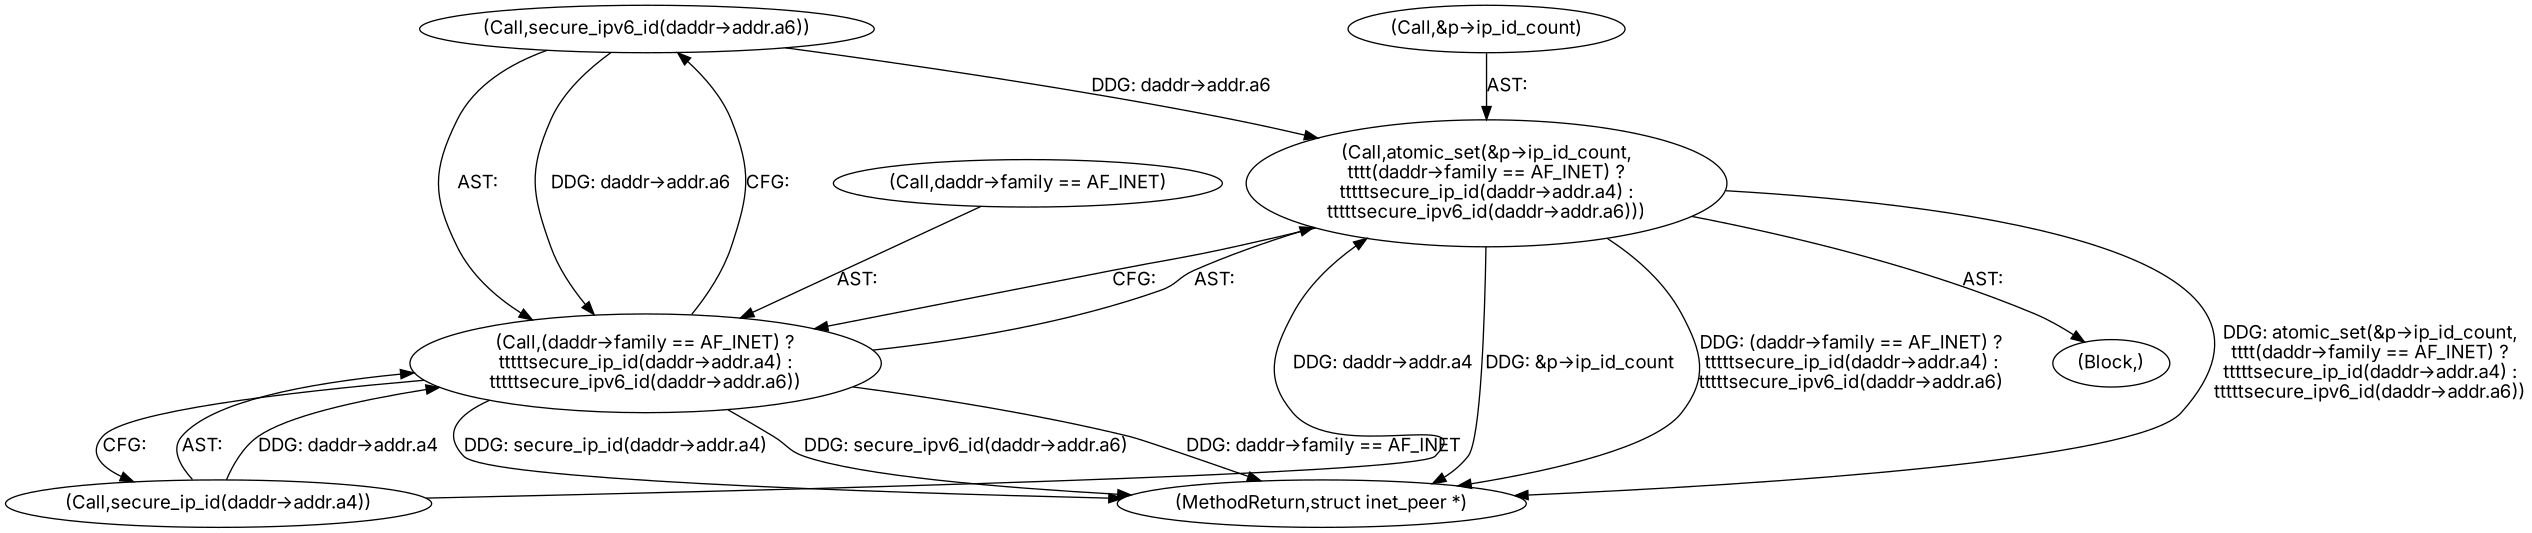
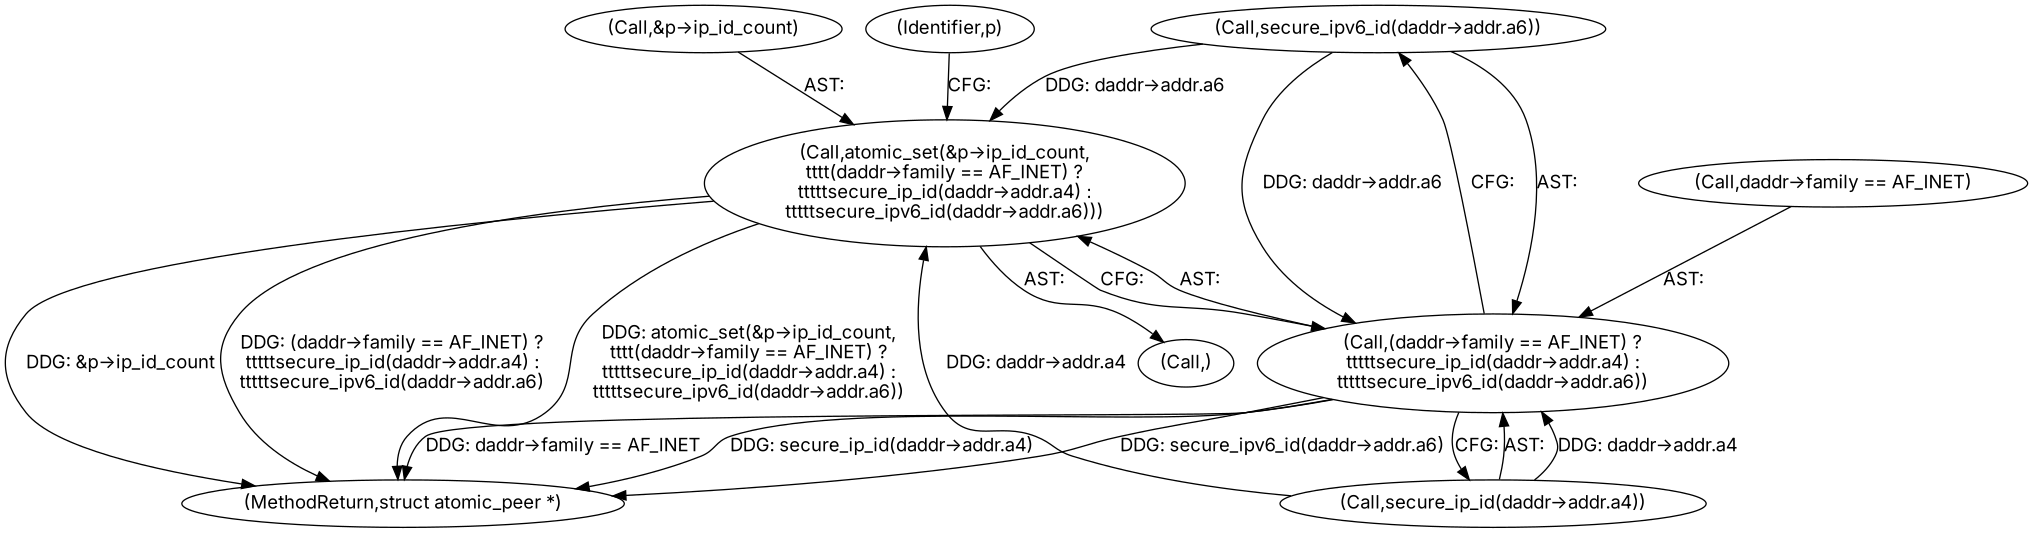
node "(Identifier,p)": added
node "(Block,)": label "(Block,)" -> "(Call,)"
node "(MethodReturn,struct inet_peer *)": label "(MethodReturn,struct inet_peer *)" -> "(MethodReturn,struct atomic_peer *)"
